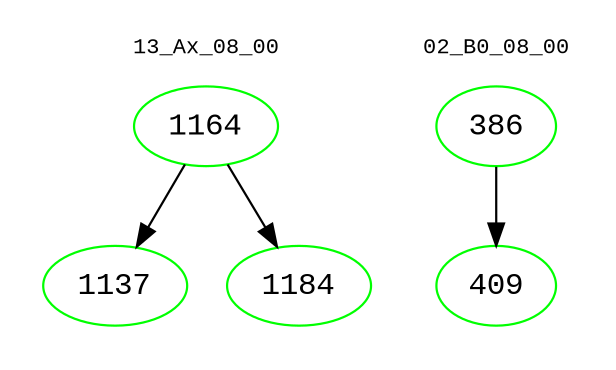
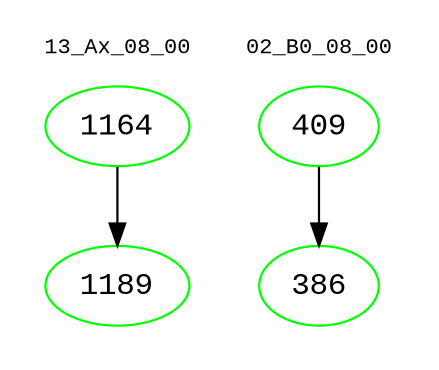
edge "386" -> "409": reversed
node "1137": removed
node "1184": label "1184" -> "1189"
